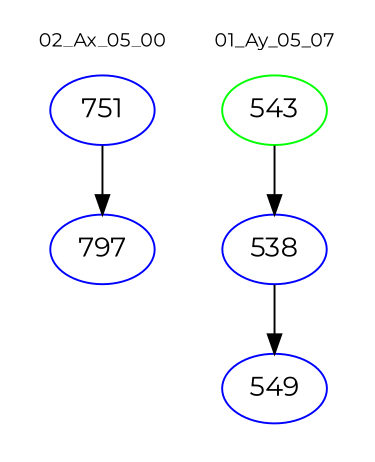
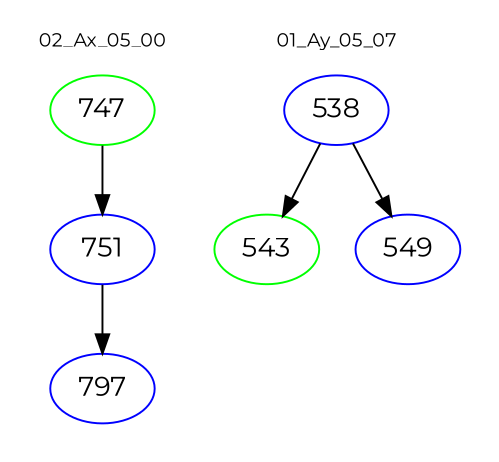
node "747": added
edge "543" -> "538": reversed
